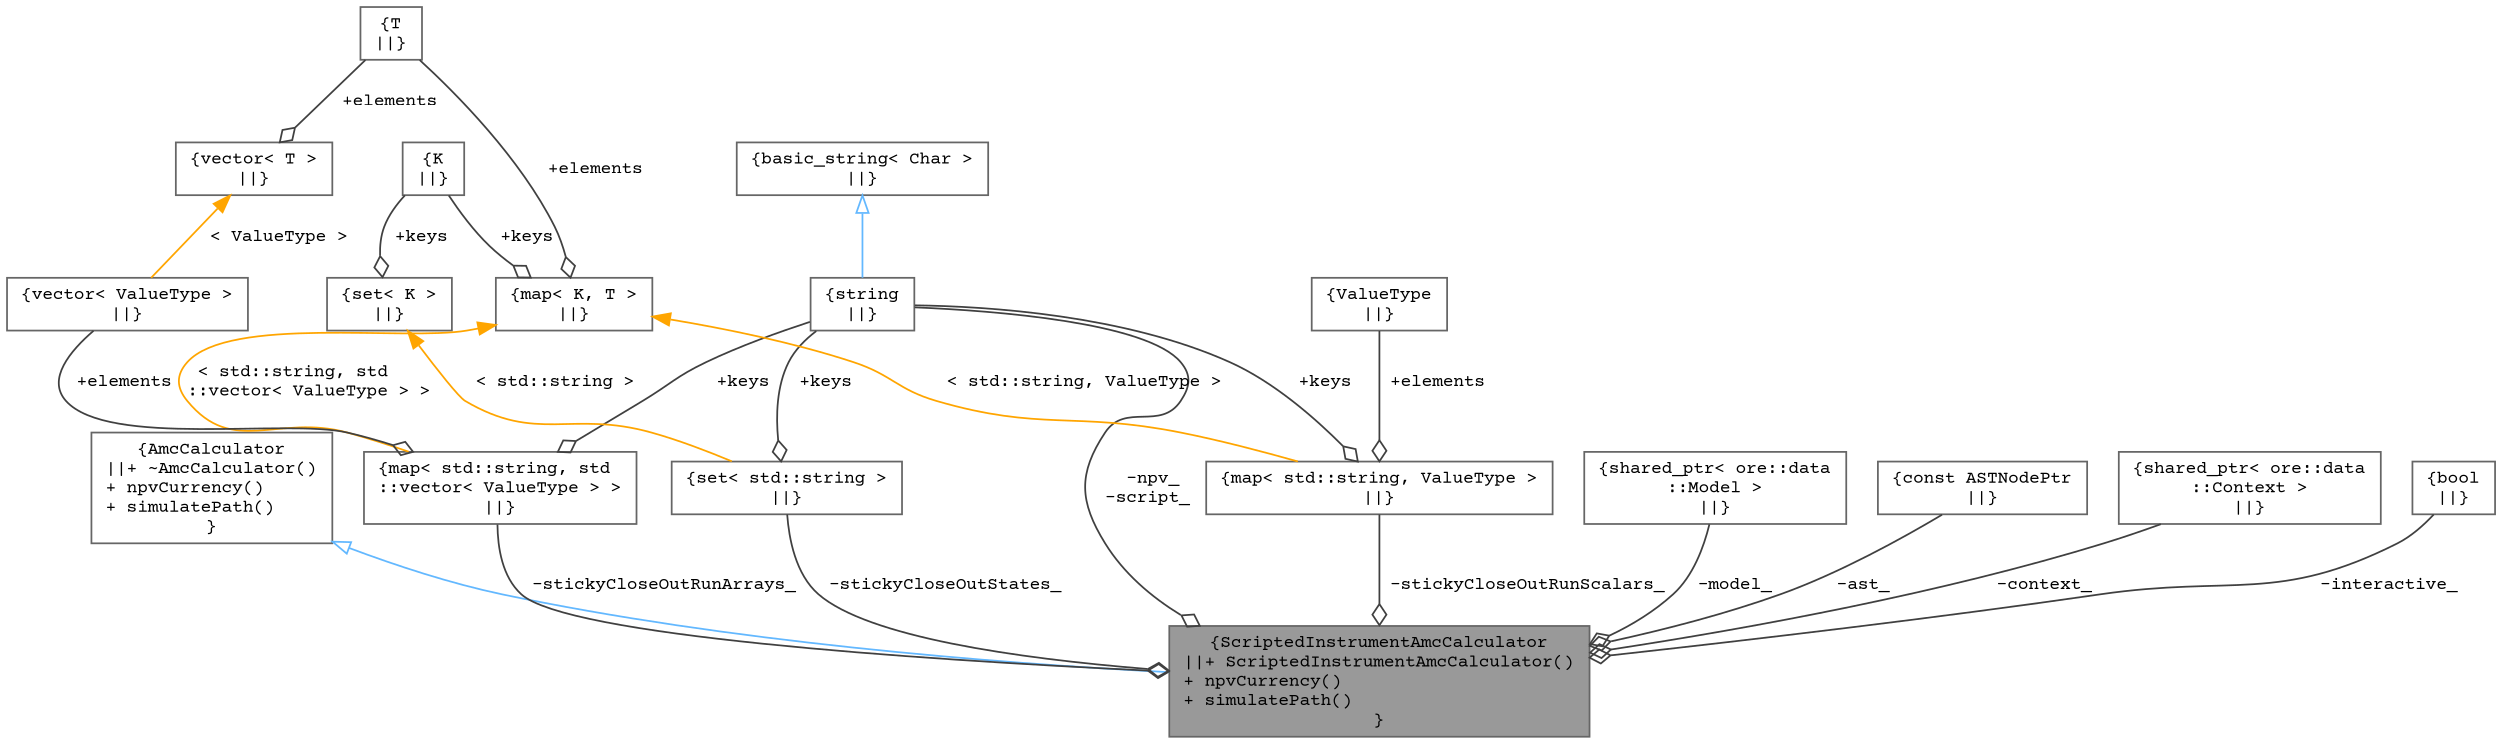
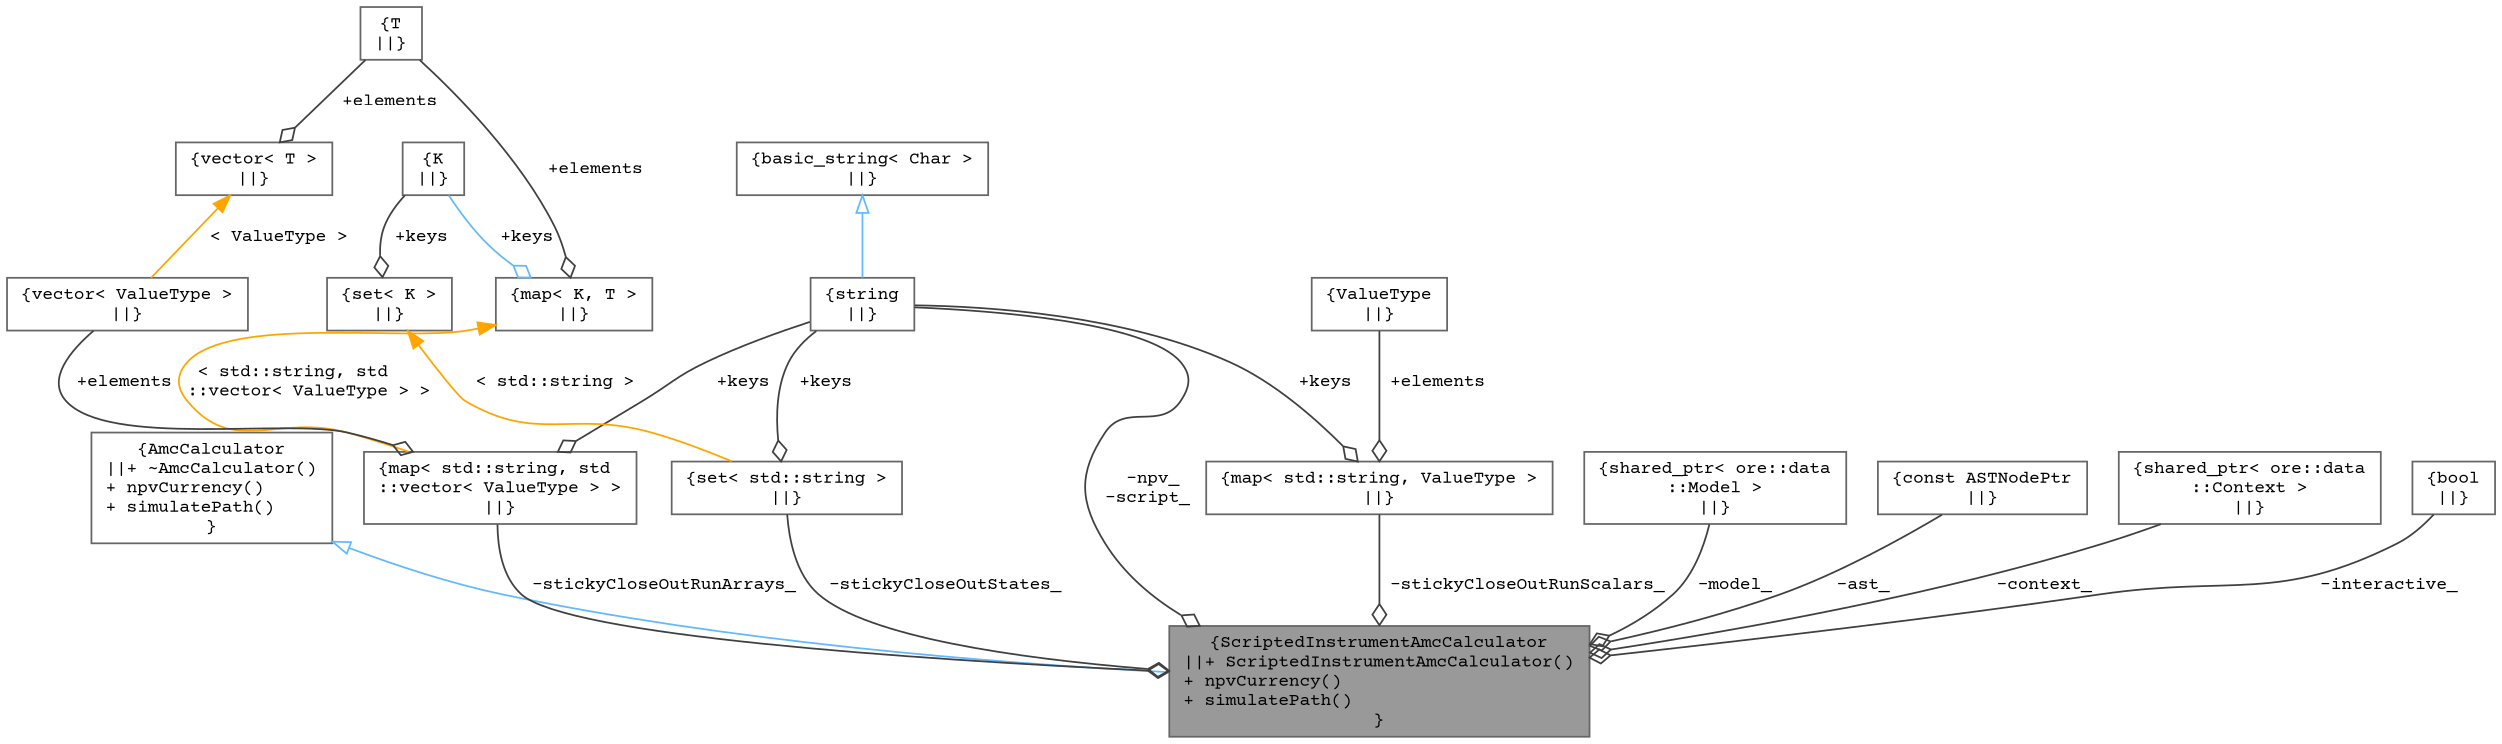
edge "{K ||}" -> "{map< K, T > ||}": color grey25 -> steelblue1
edge "{map< std::string, ValueType > ||}" -> "{map< K, T > ||}": removed, label "< std::string, ValueType >"
